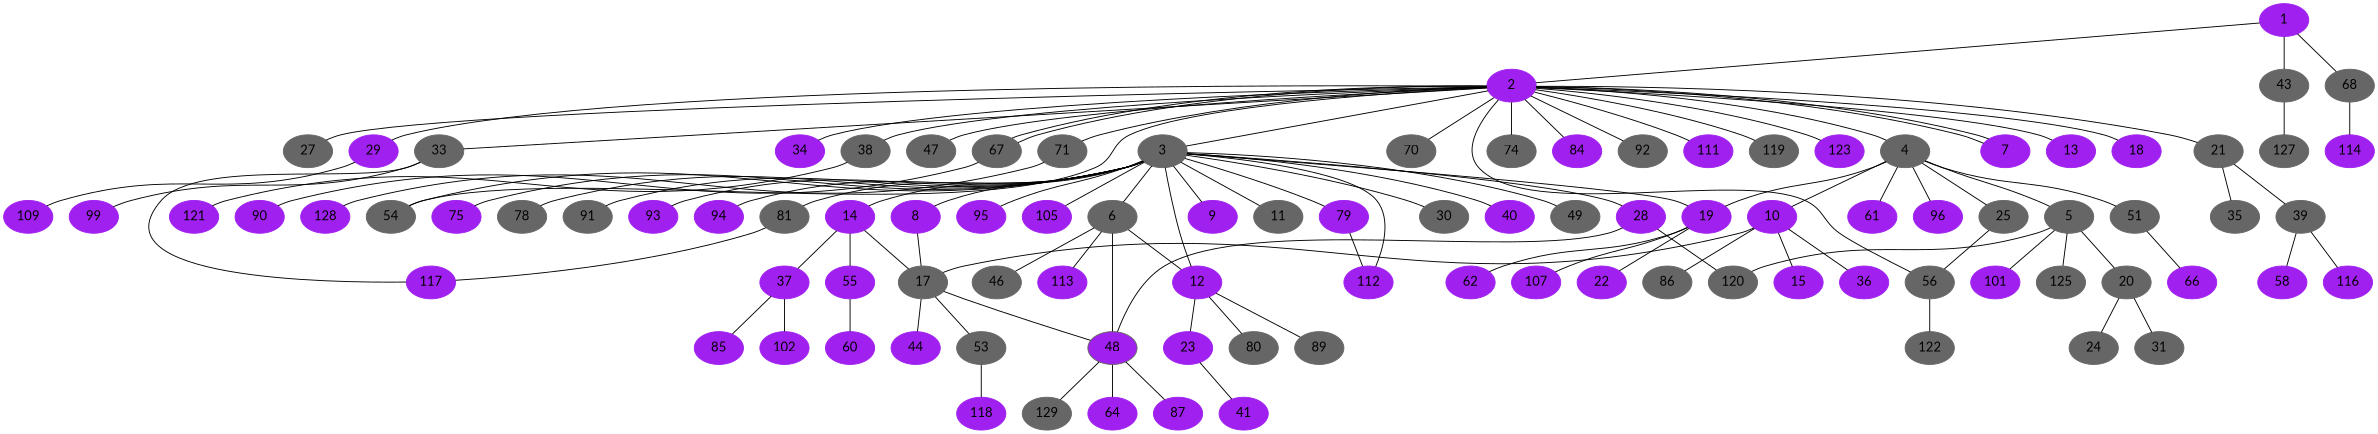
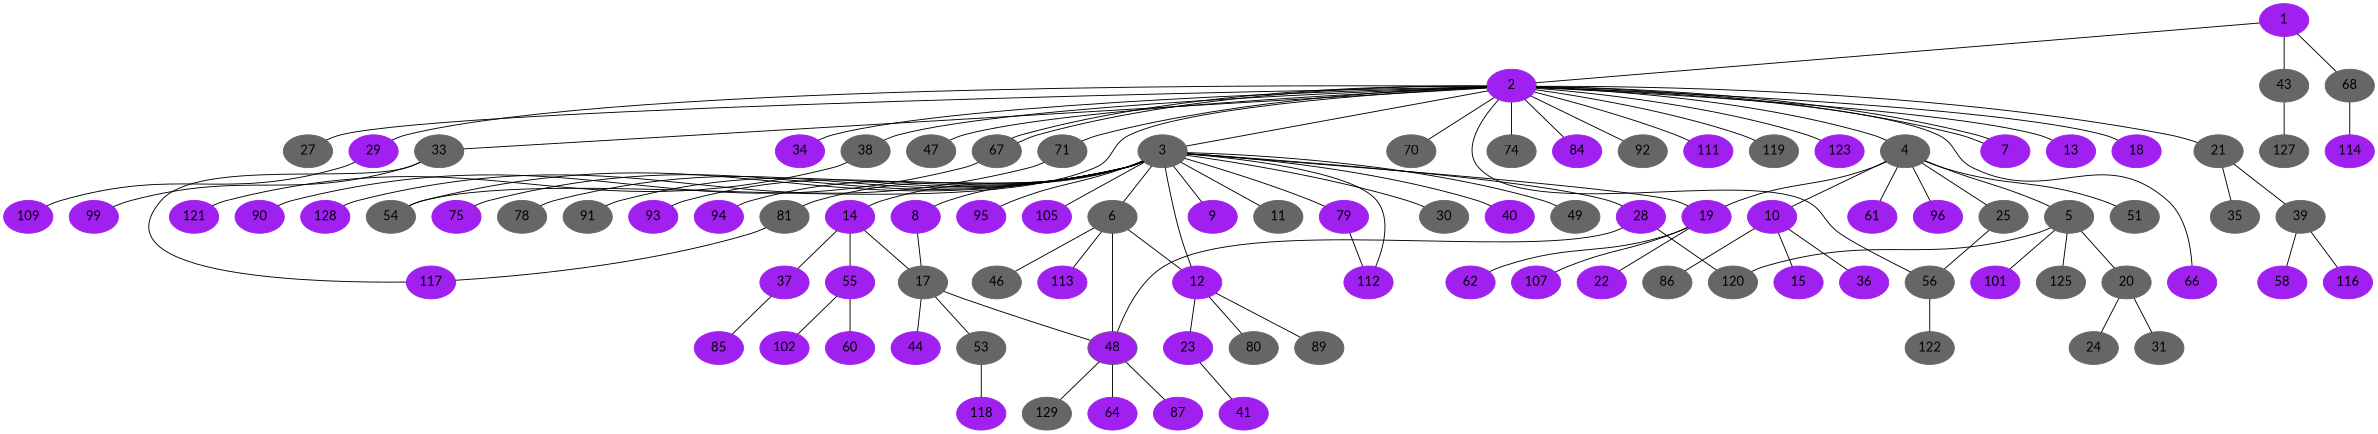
edge "51" -- "66": now "2" -- "66"
edge "10" -- "17": removed
edge "37" -- "102": now "55" -- "102"
